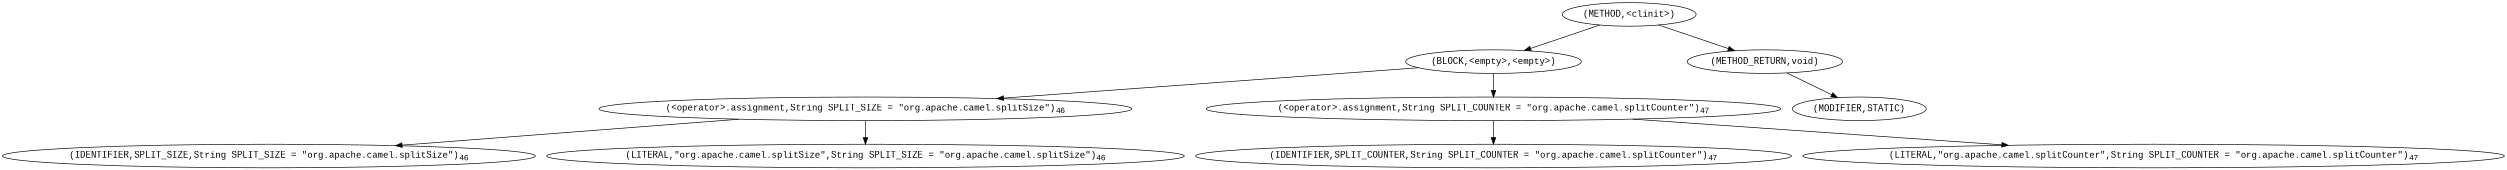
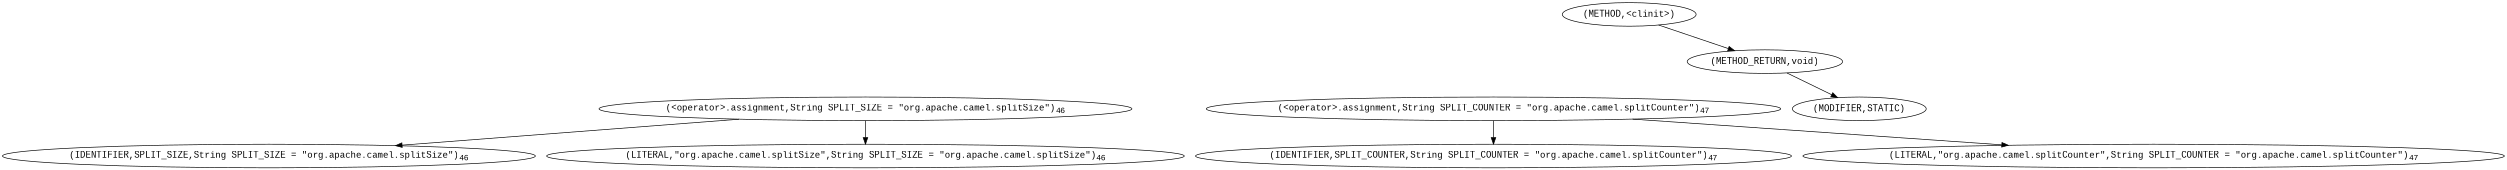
node "(BLOCK,<empty>,<empty>)": removed
